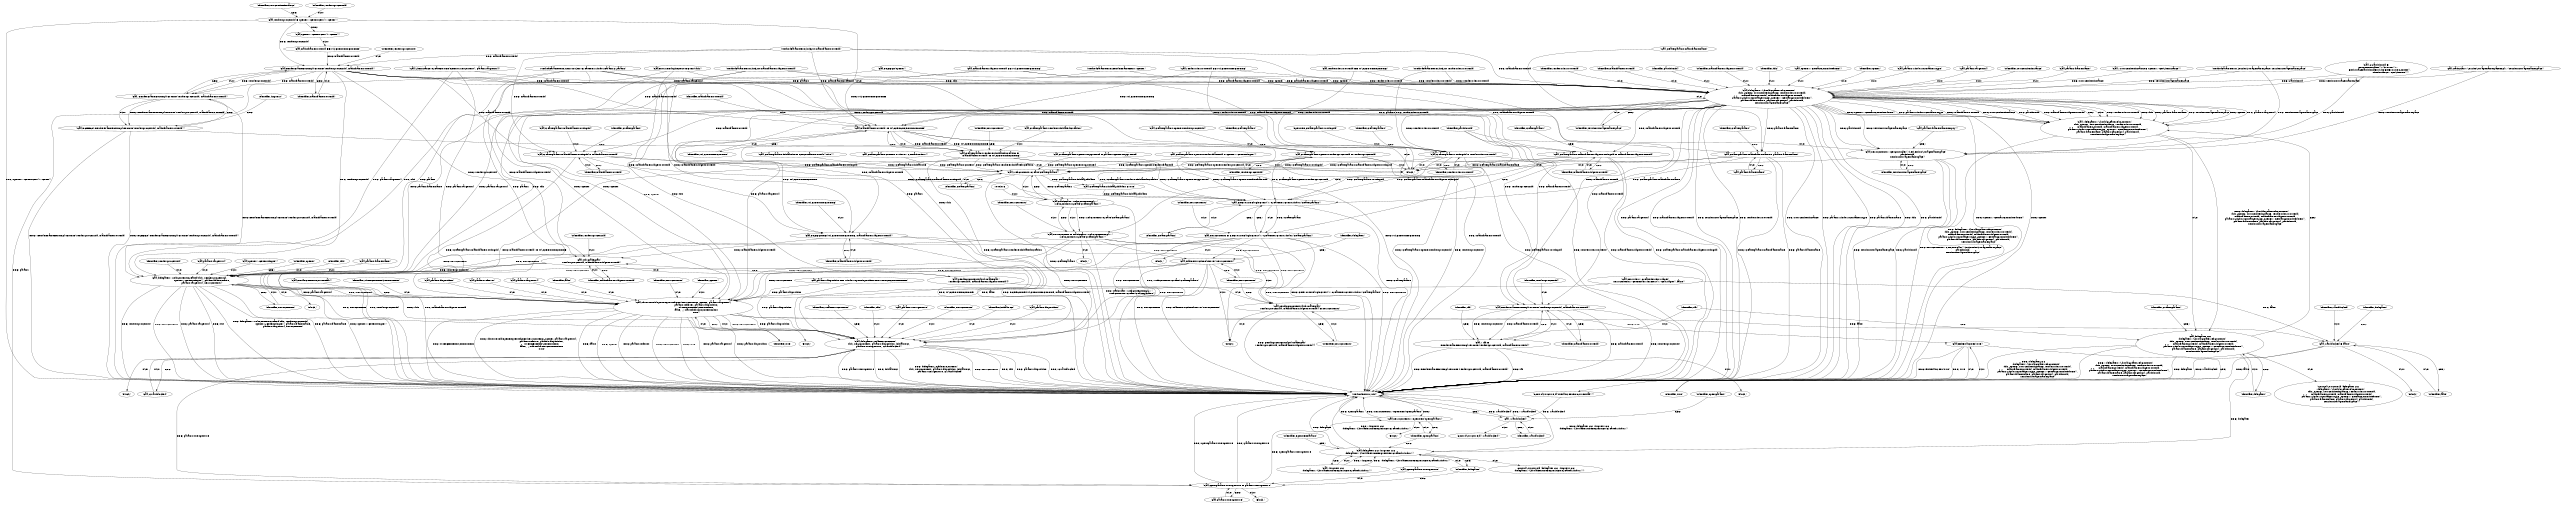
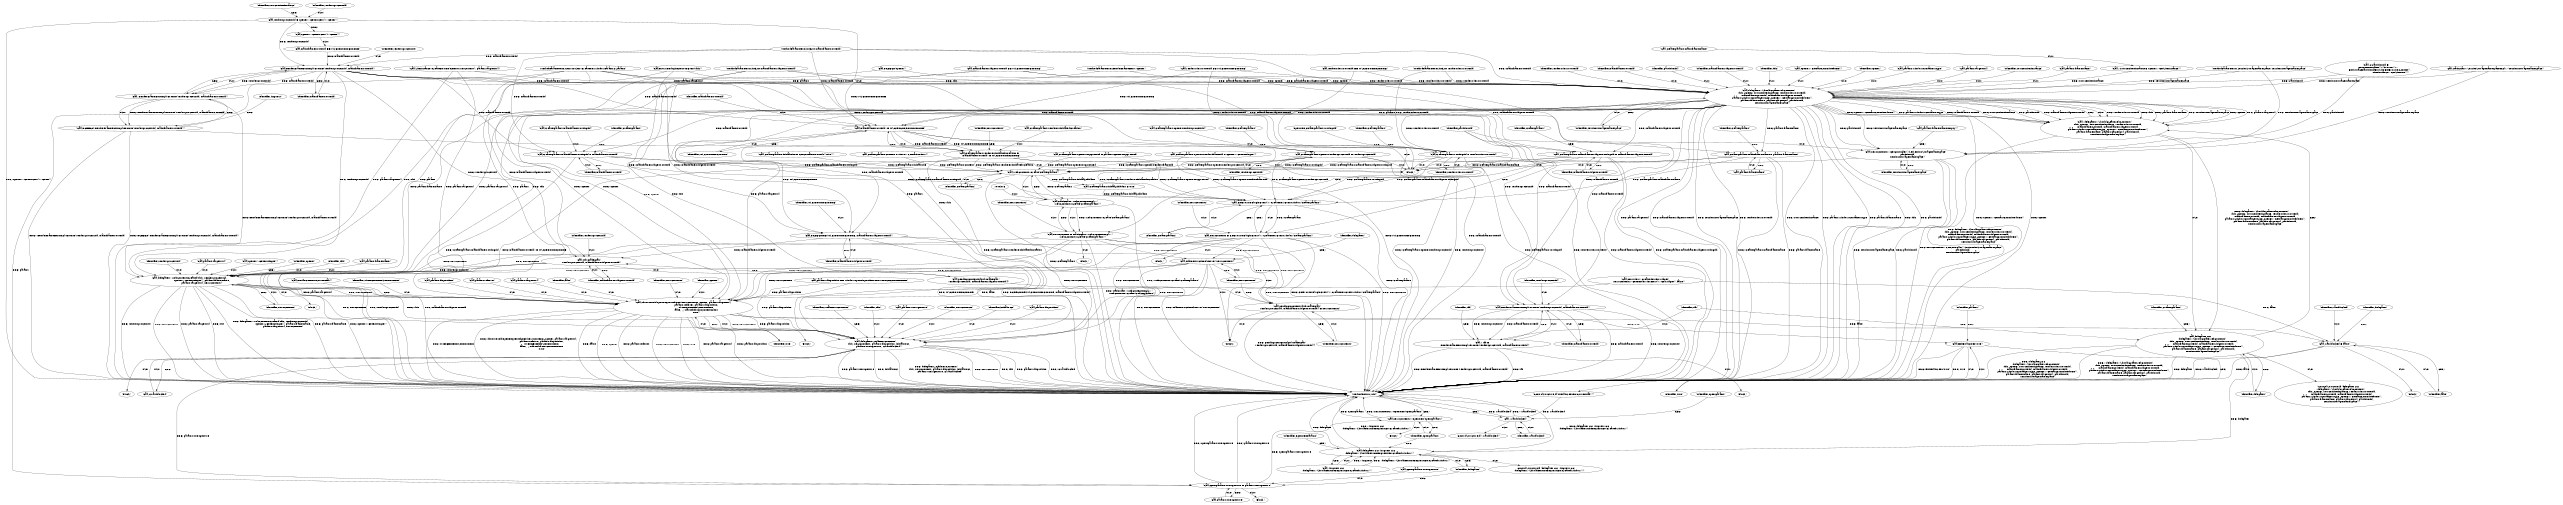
edge "(MethodParameterIn,int32_t main_frame_route_id)" -> "(Call,main_frame_route_id != MSG_BACKGROUND_NONE)": label "DDG: main_frame_create_id" -> "DDG: main_frame_route_id"
edge "(Call,create_params.main_frame_name)" -> "(Call,create_params.main_frame_name = params.frame_name)": now "(Call,create_params.main_frame_name)" -> "(Call,* source_site_instance = opener->GetSiteInstance())"
edge "(OpenURL,create_params.routing_id)" -> "(Call,create_params.routing_id = render_view_route_id)": label "AST: " -> "DDG: "
node "(Identifier,params)": added
edge "(MethodReturn,void)" -> "(Call,new_contents->OpenURL(open_params))": label "DDG: " -> "CFG: "
